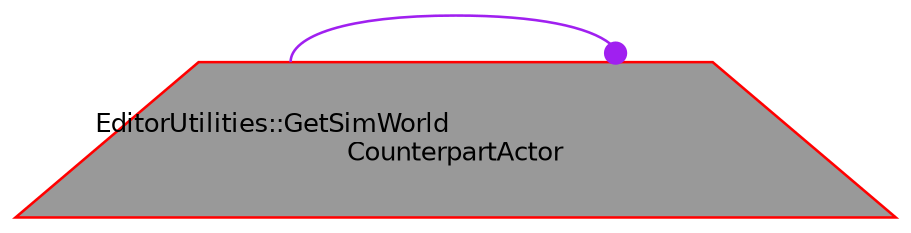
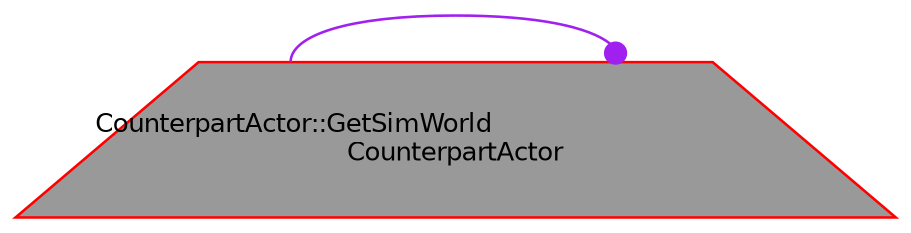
node "EditorUtilities::GetSimWorld CounterpartActor": label "EditorUtilities::GetSimWorld CounterpartActor" -> "CounterpartActor::GetSimWorld CounterpartActor"
